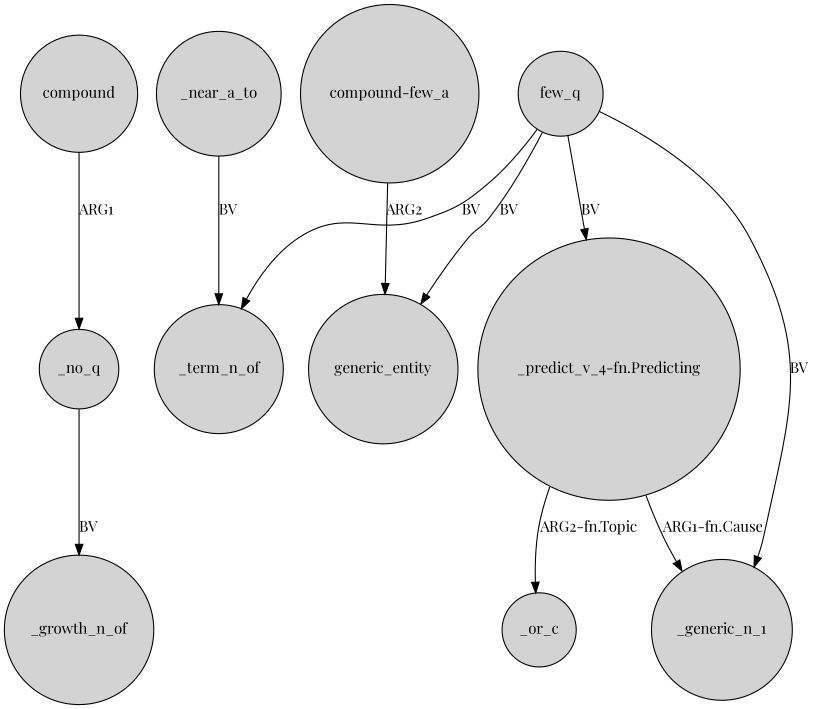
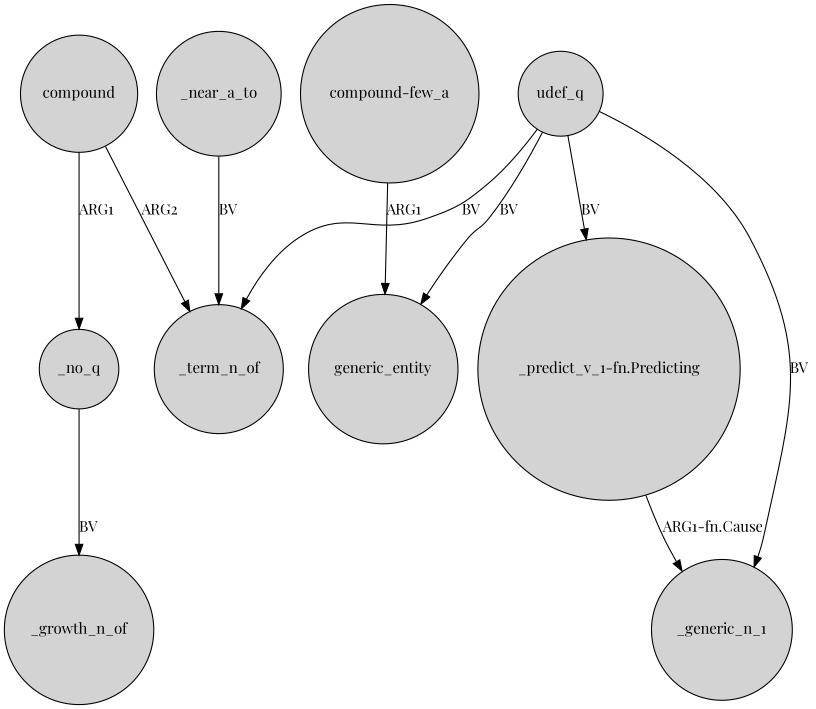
node "few_q": label "few_q" -> "udef_q"
edge "compound-few_a" -> "generic_entity": label "ARG2" -> "ARG1"
edge "compound" -> "_term_n_of": added, label "ARG2"
node "_predict_v_4-fn.Predicting": label "_predict_v_4-fn.Predicting" -> "_predict_v_1-fn.Predicting"
node "_or_c": removed
